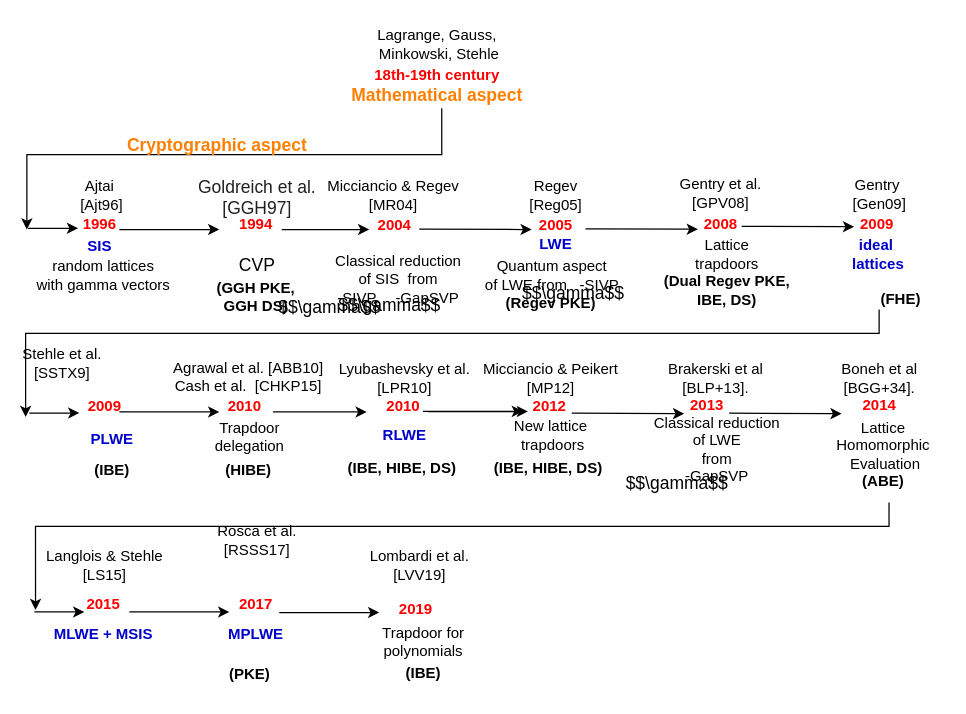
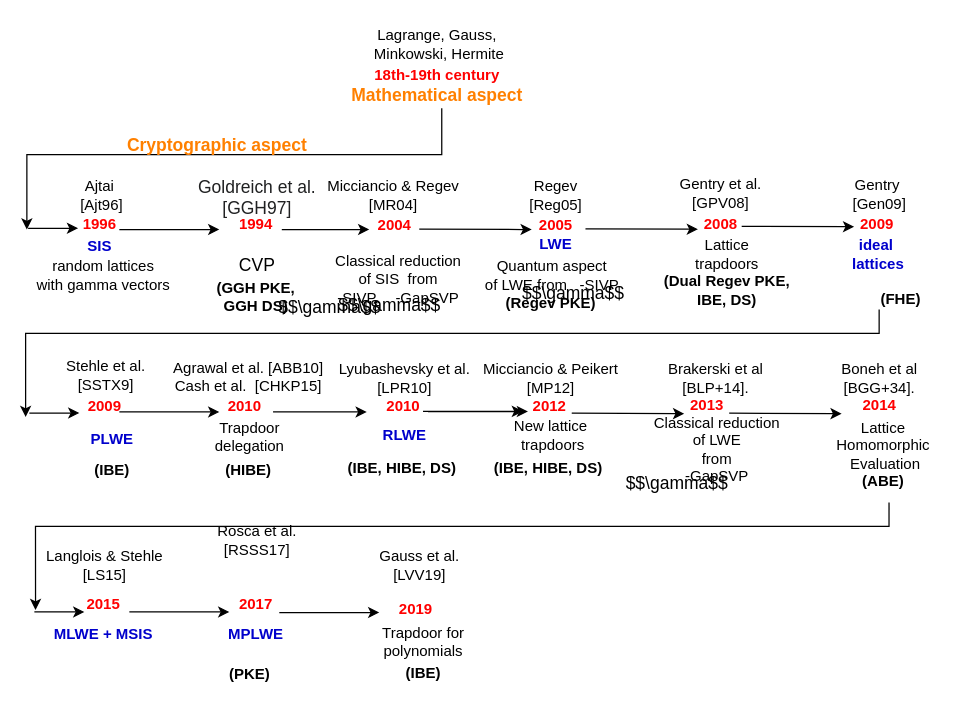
node "Lagrange, Gauss, Minkowski, Stehle": label "Lagrange, Gauss, Minkowski, Stehle" -> "Lagrange, Gauss, Minkowski, Hermite"
node "Stehle et al. [SSTX9]": moved (62, 363) -> (106, 376)
node "Brakerski et al [BLP+13].": label "Brakerski et al [BLP+13]." -> "Brakerski et al [BLP+14]."
node "Lombardi et al. [LVV19]": label "Lombardi et al. [LVV19]" -> "Gauss et al. [LVV19]"
